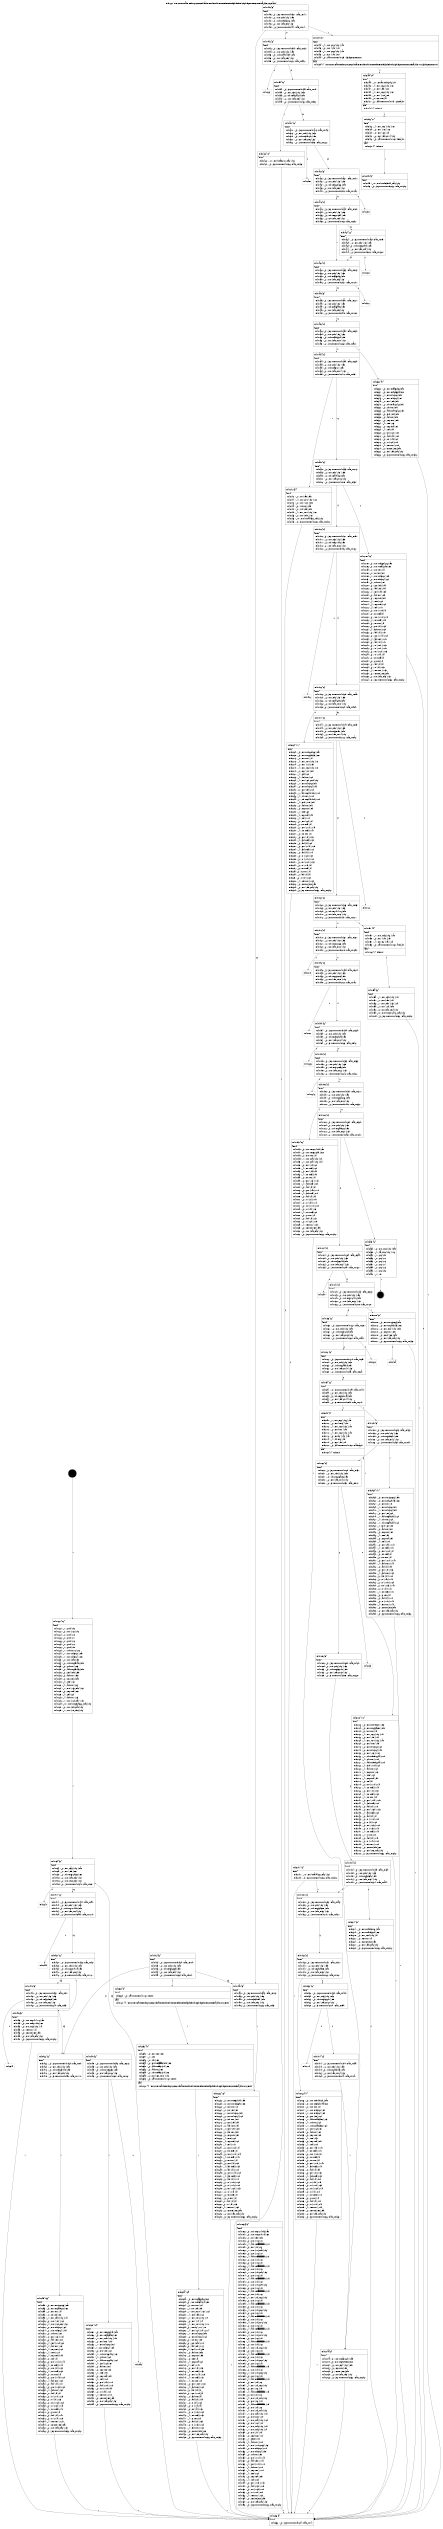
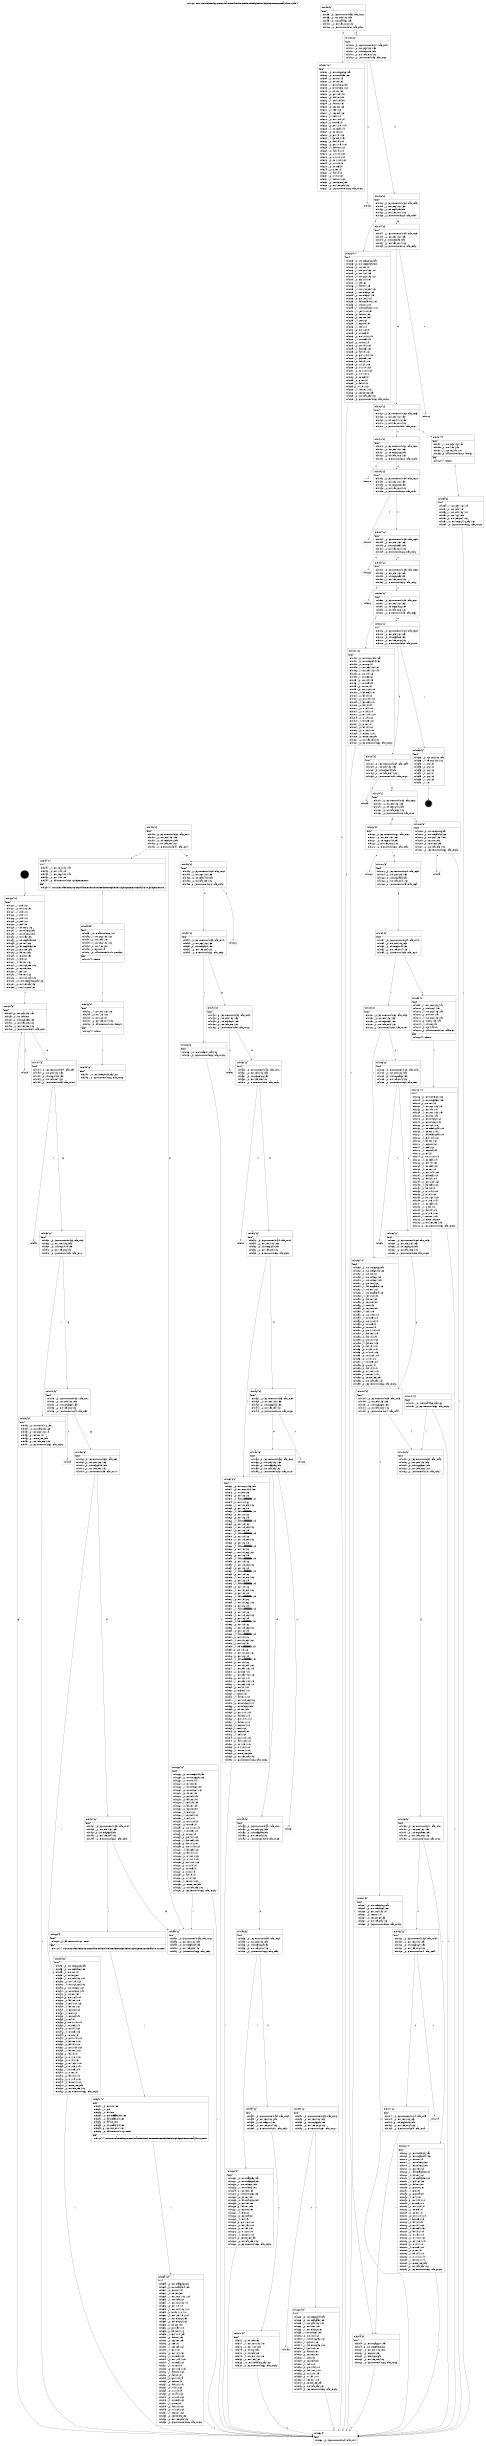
edge "0x401a48 [28]" -> "0x401a80 [28]": now "0x401a48 [28]" -> "0x401e3c [348]"
edge "0x401ad4 [28]" -> "0x401af0 [28]": removed, label "16"
edge "0x401984 [28]" -> "0x401968 [28]": reversed
edge "0x4019a0 [28]" -> "0x402858 [137]": reversed
